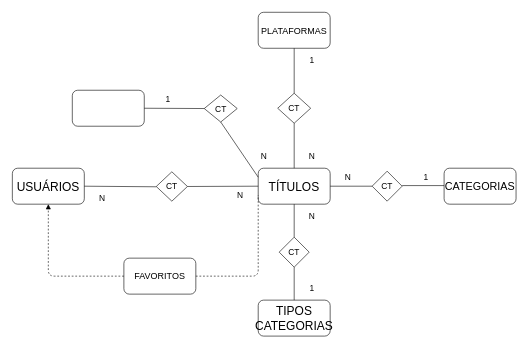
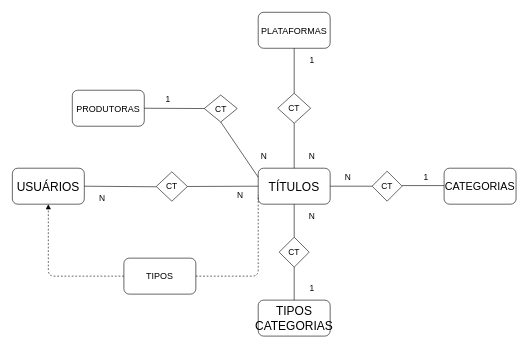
node "PRODUTORAS": added
node "FAVORITOS": label "FAVORITOS" -> "TIPOS"
